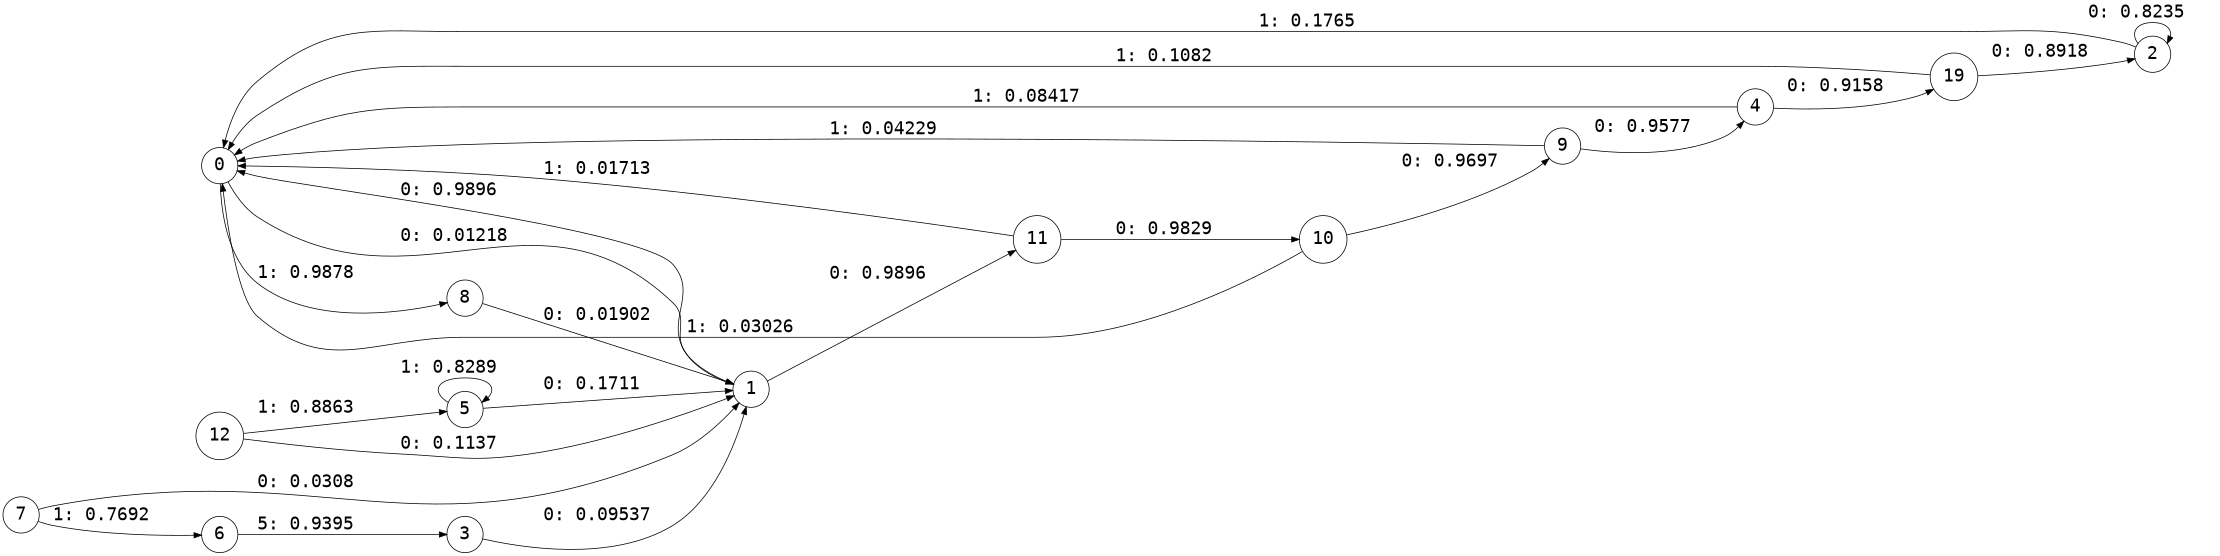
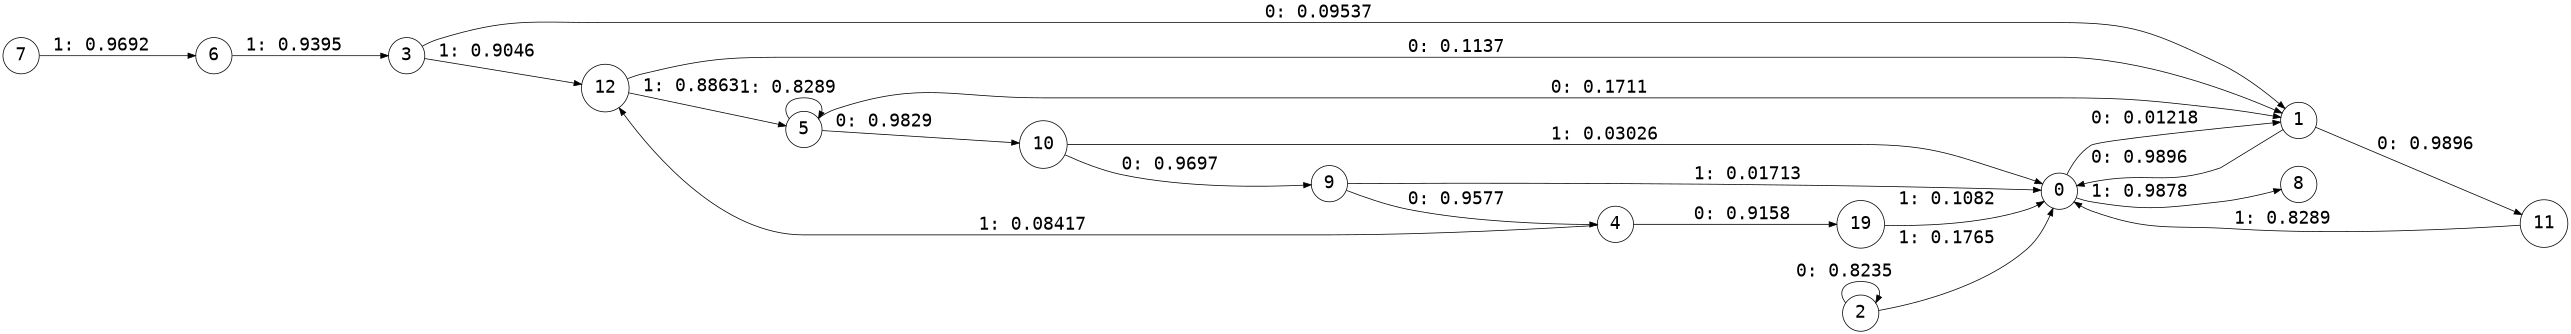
edge "19" -> "2": removed, label "0: 0.8918"
edge "3" -> "12": added, label "1: 0.9046"
edge "4" -> "0": now "4" -> "12"
edge "9" -> "0": label "1: 0.04229  " -> "1: 0.01713  "
edge "11" -> "0": label "1: 0.01713  " -> "1: 0.8289   "
edge "11" -> "10": now "5" -> "10"
edge "8" -> "1": removed, label "0: 0.01902"
edge "7" -> "1": removed, label "0: 0.0308"
edge "7" -> "6": label "1: 0.7692   " -> "1: 0.9692   "
edge "6" -> "3": label "5: 0.9395   " -> "1: 0.9395   "
